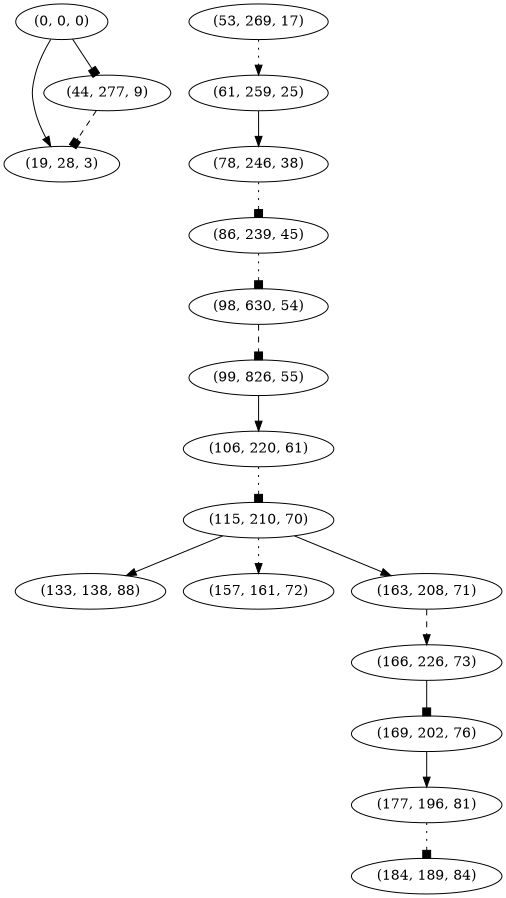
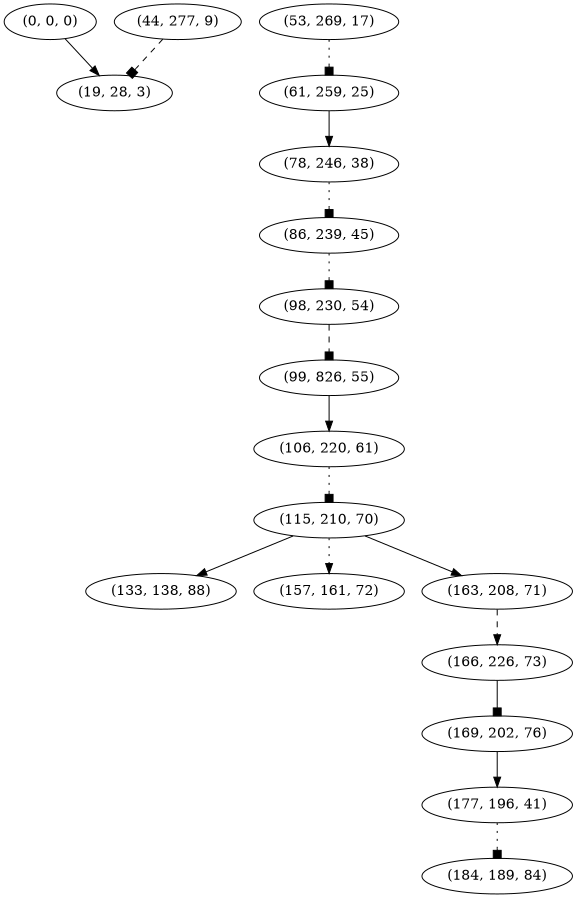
edge "(0, 0, 0)" -> "(44, 277, 9)": removed
edge "(53, 269, 17)" -> "(61, 259, 25)": arrowhead normal -> box
node "(98, 630, 54)": label "(98, 630, 54)" -> "(98, 230, 54)"
node "(177, 196, 81)": label "(177, 196, 81)" -> "(177, 196, 41)"
